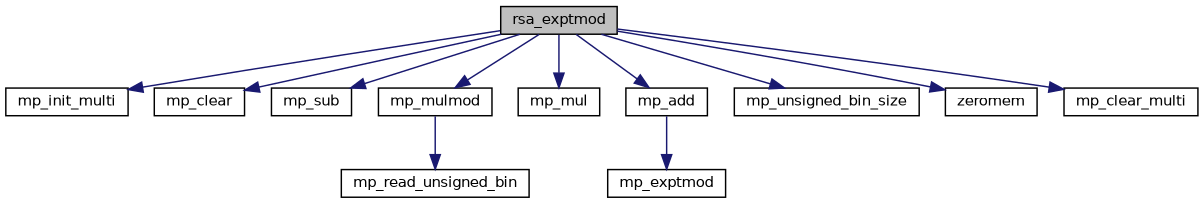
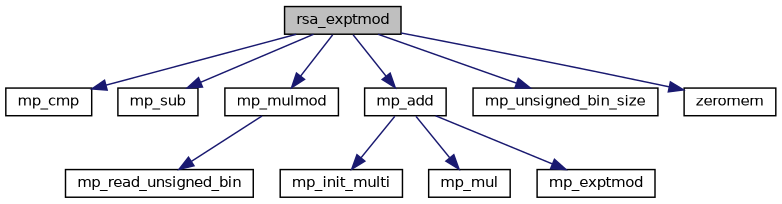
edge "rsa_exptmod" -> "mp_mul": now "mp_add" -> "mp_mul"
edge "rsa_exptmod" -> "mp_init_multi": now "mp_add" -> "mp_init_multi"
node "mp_clear": label "mp_clear" -> "mp_cmp"
node "mp_clear_multi": removed
